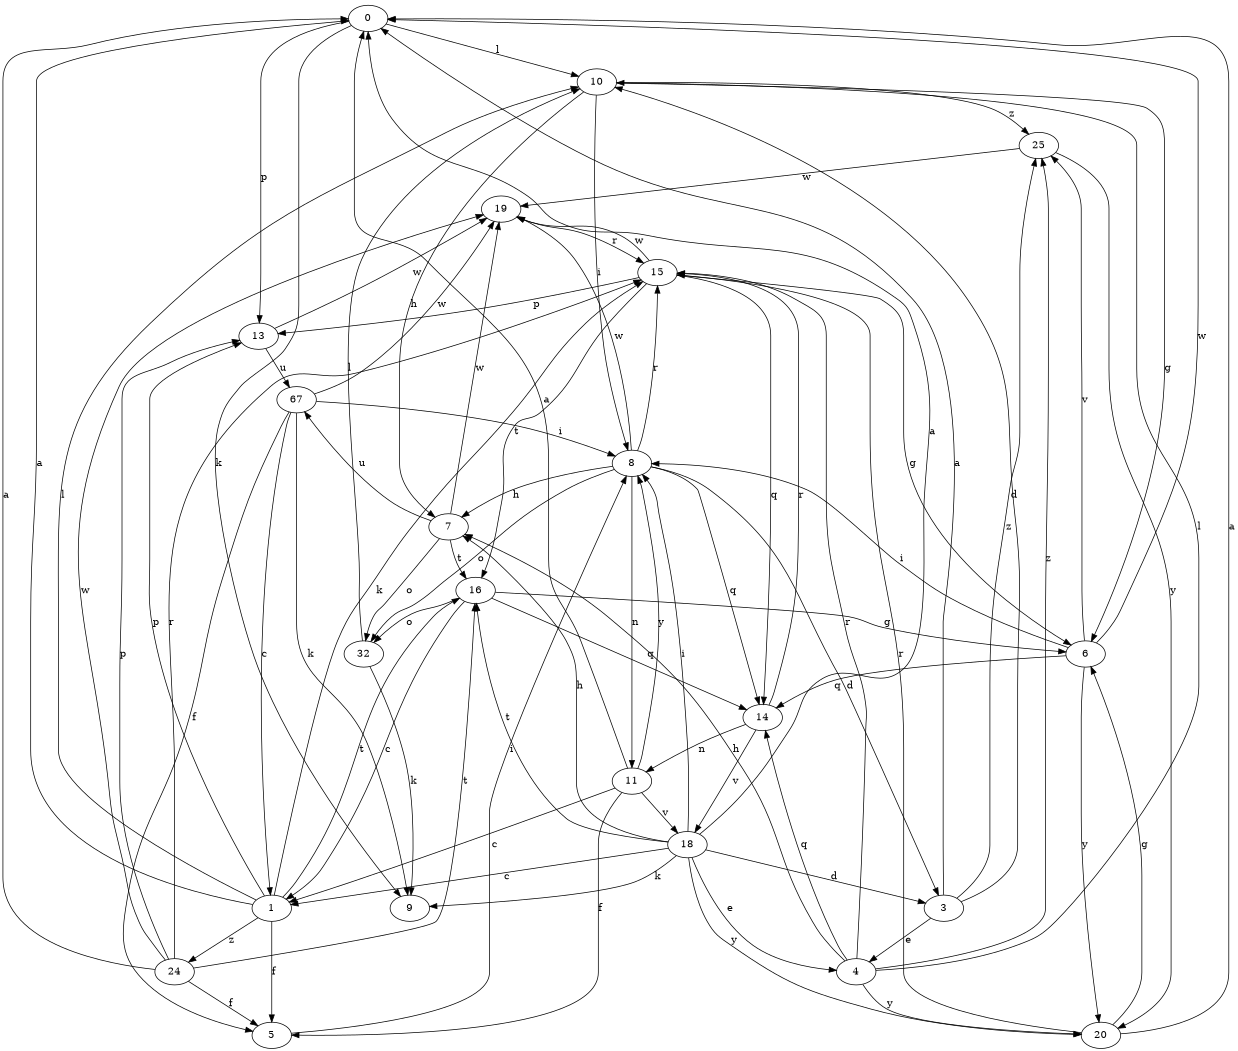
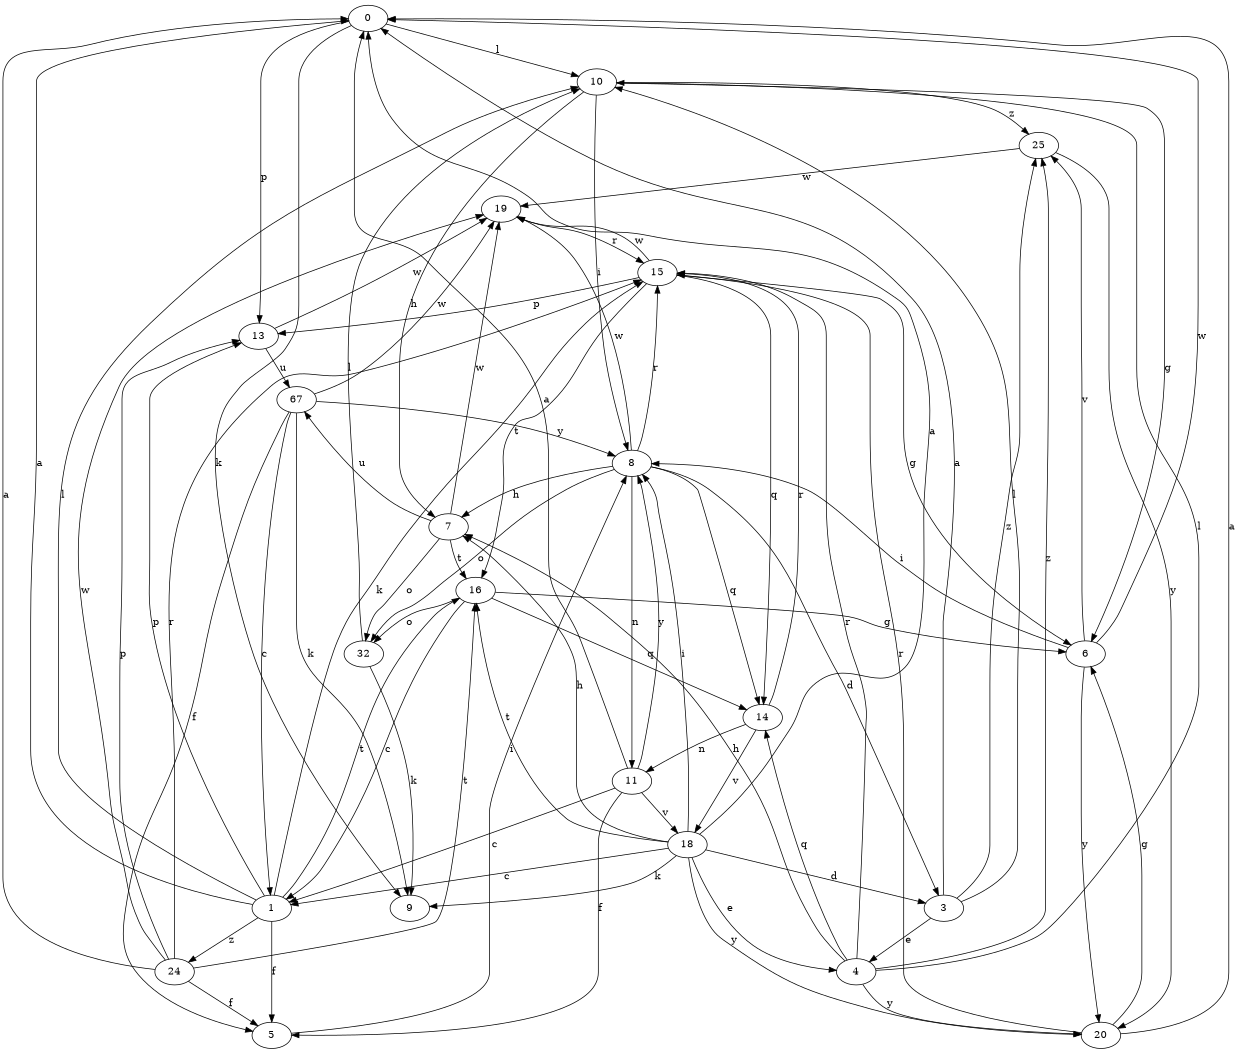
edge "67" -> "8": label "i" -> "y"
edge "3" -> "10": label "d" -> "l"
edge "6" -> "14": removed, label "q"
